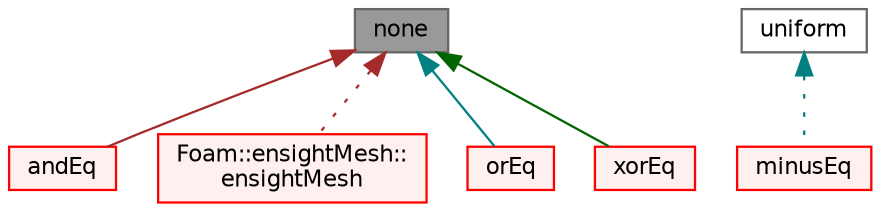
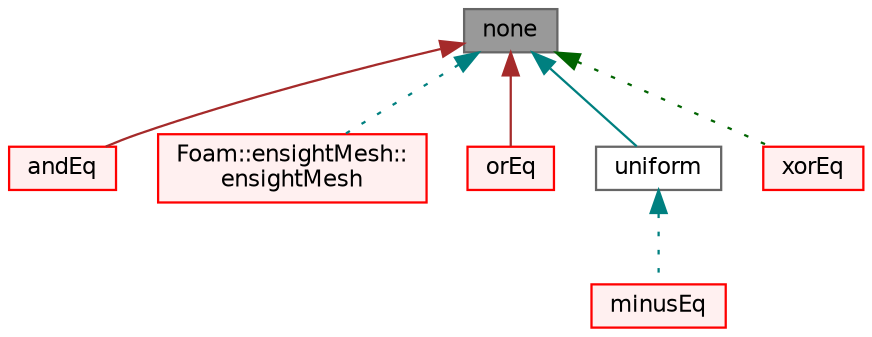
edge "Foam::ensightMesh:: ensightMesh" -> "none": color brown -> teal
edge "xorEq" -> "none": style solid -> dotted
edge "uniform" -> "none": added
edge "orEq" -> "none": color teal -> brown
